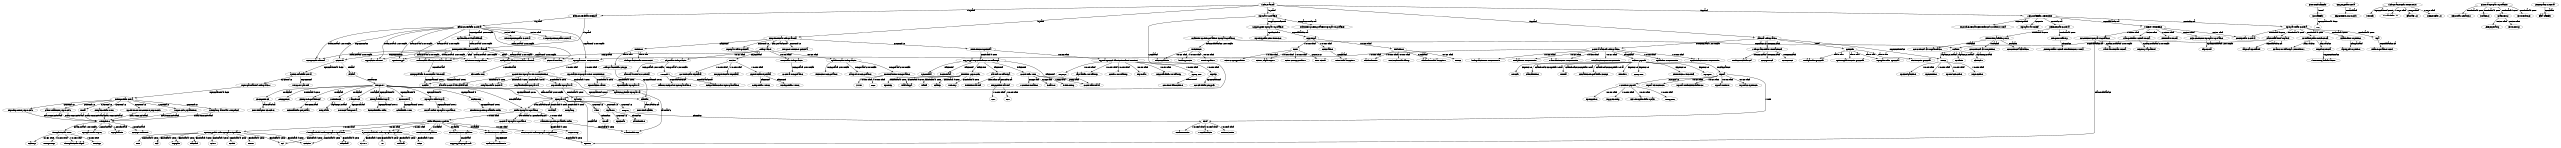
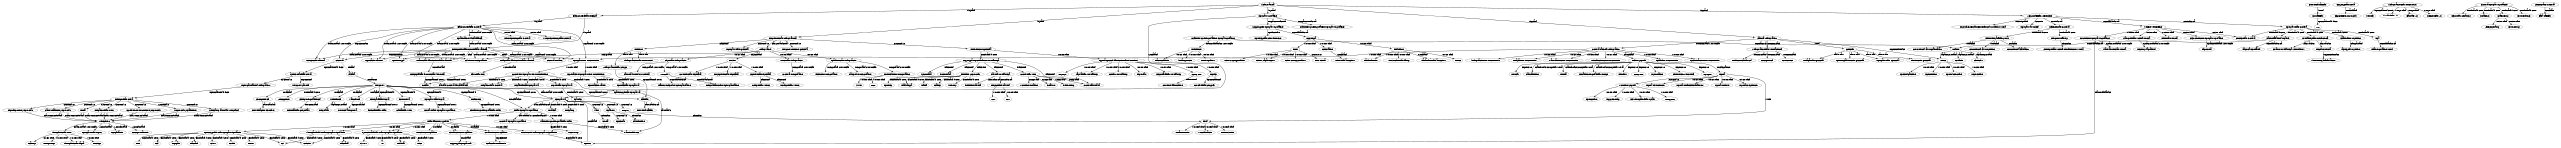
edge "Вычислительная система" -> "Организация ввода-вывода": label "Моделировать с помощью" -> "Реализовать с помощью"
node "Публикация": added
